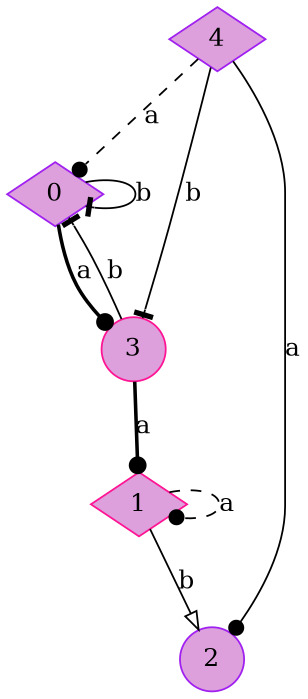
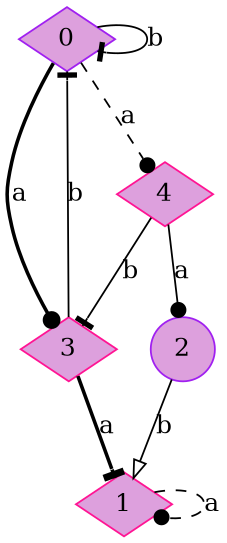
node "4": color purple -> deeppink
edge "4" -> "0": reversed
node "3": shape circle -> diamond
edge "3" -> "1": arrowhead dot -> tee
edge "1" -> "2": reversed
